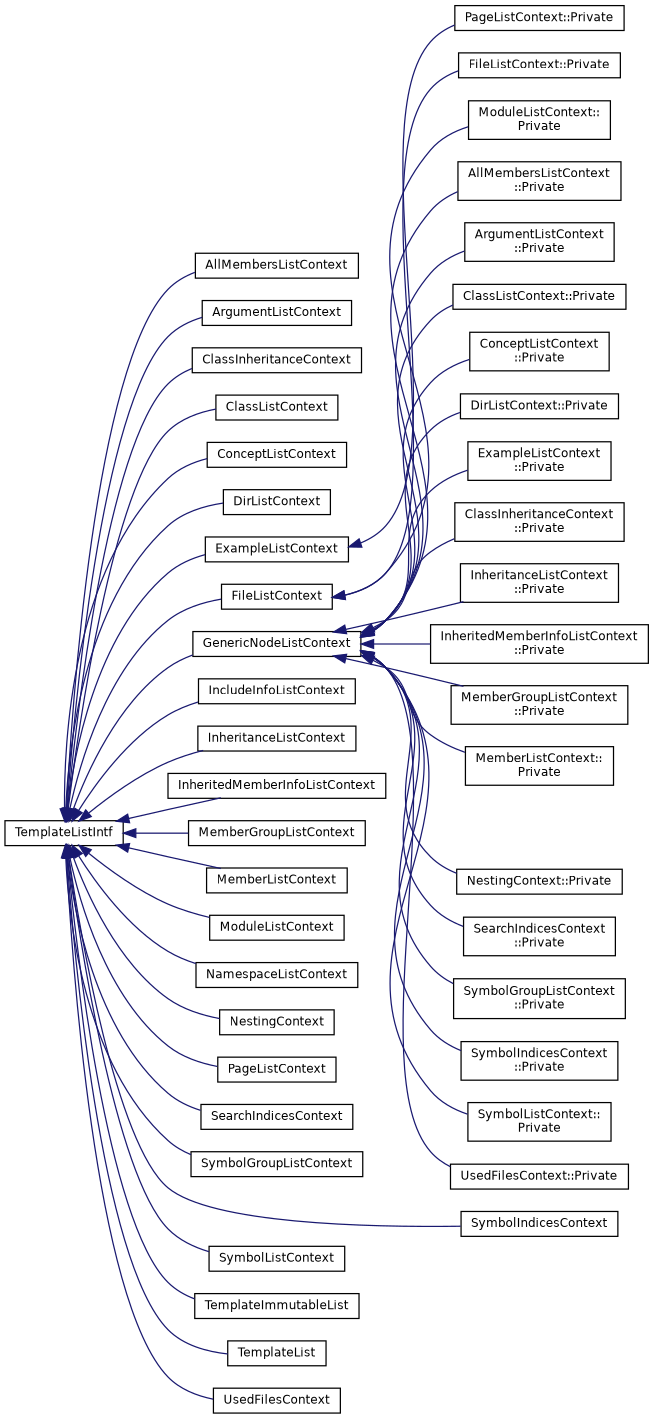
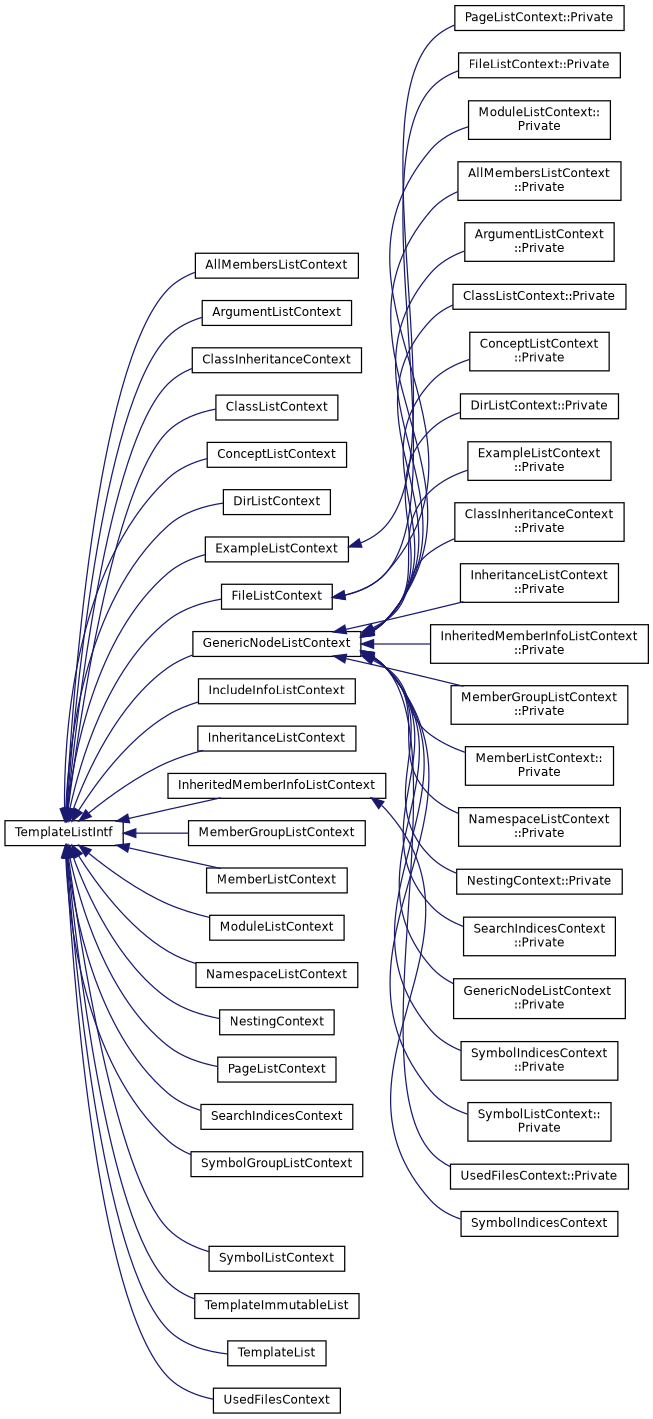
node "NamespaceListContext ::Private": added
node "SymbolGroupListContext ::Private": label "SymbolGroupListContext ::Private" -> "GenericNodeListContext ::Private"
edge "SymbolIndicesContext" -> "TemplateListIntf": now "SymbolIndicesContext" -> "InheritedMemberInfoListContext"
